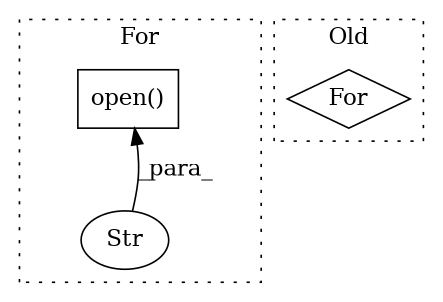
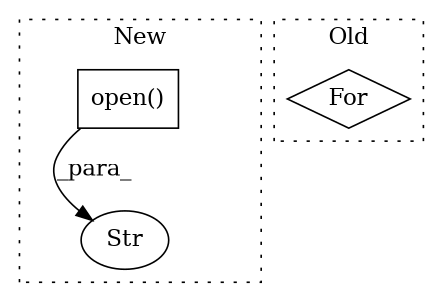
cluster "For": label "For" -> "New"
edge "Str" -> "open()": reversed
